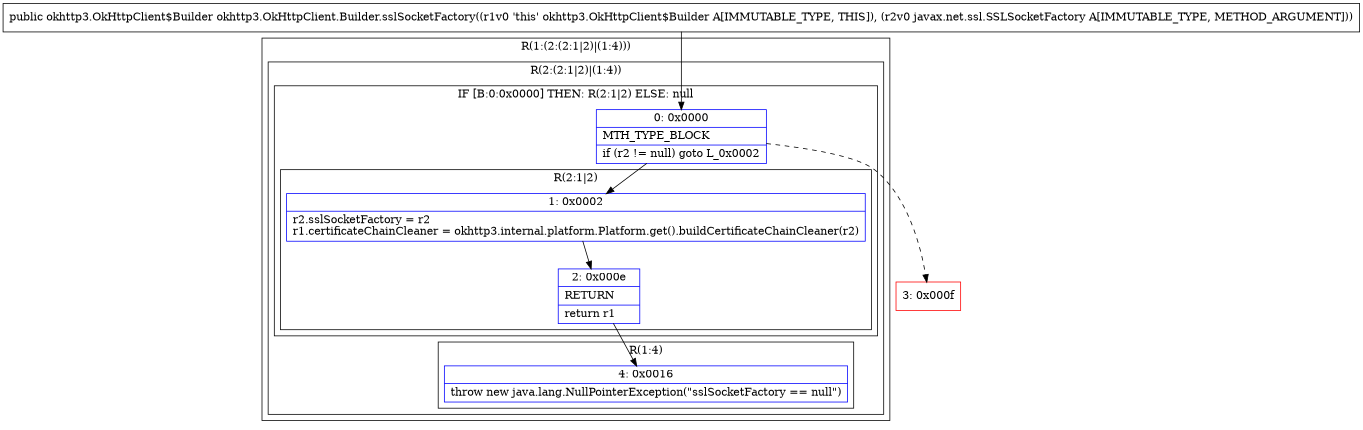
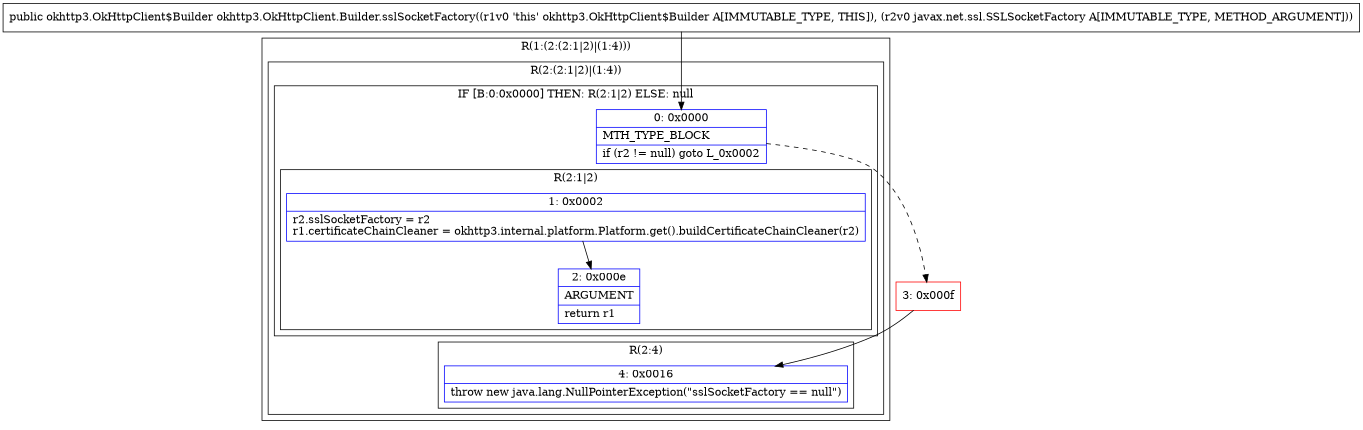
edge "0: 0x0000" -> "1: 0x0002": removed
node "2: 0x000e": text "RETURN" -> "ARGUMENT"
edge "2: 0x000e" -> "4: 0x0016": now "3: 0x000f" -> "4: 0x0016"
cluster "R(1:4)": label "R(1:4)" -> "R(2:4)"
